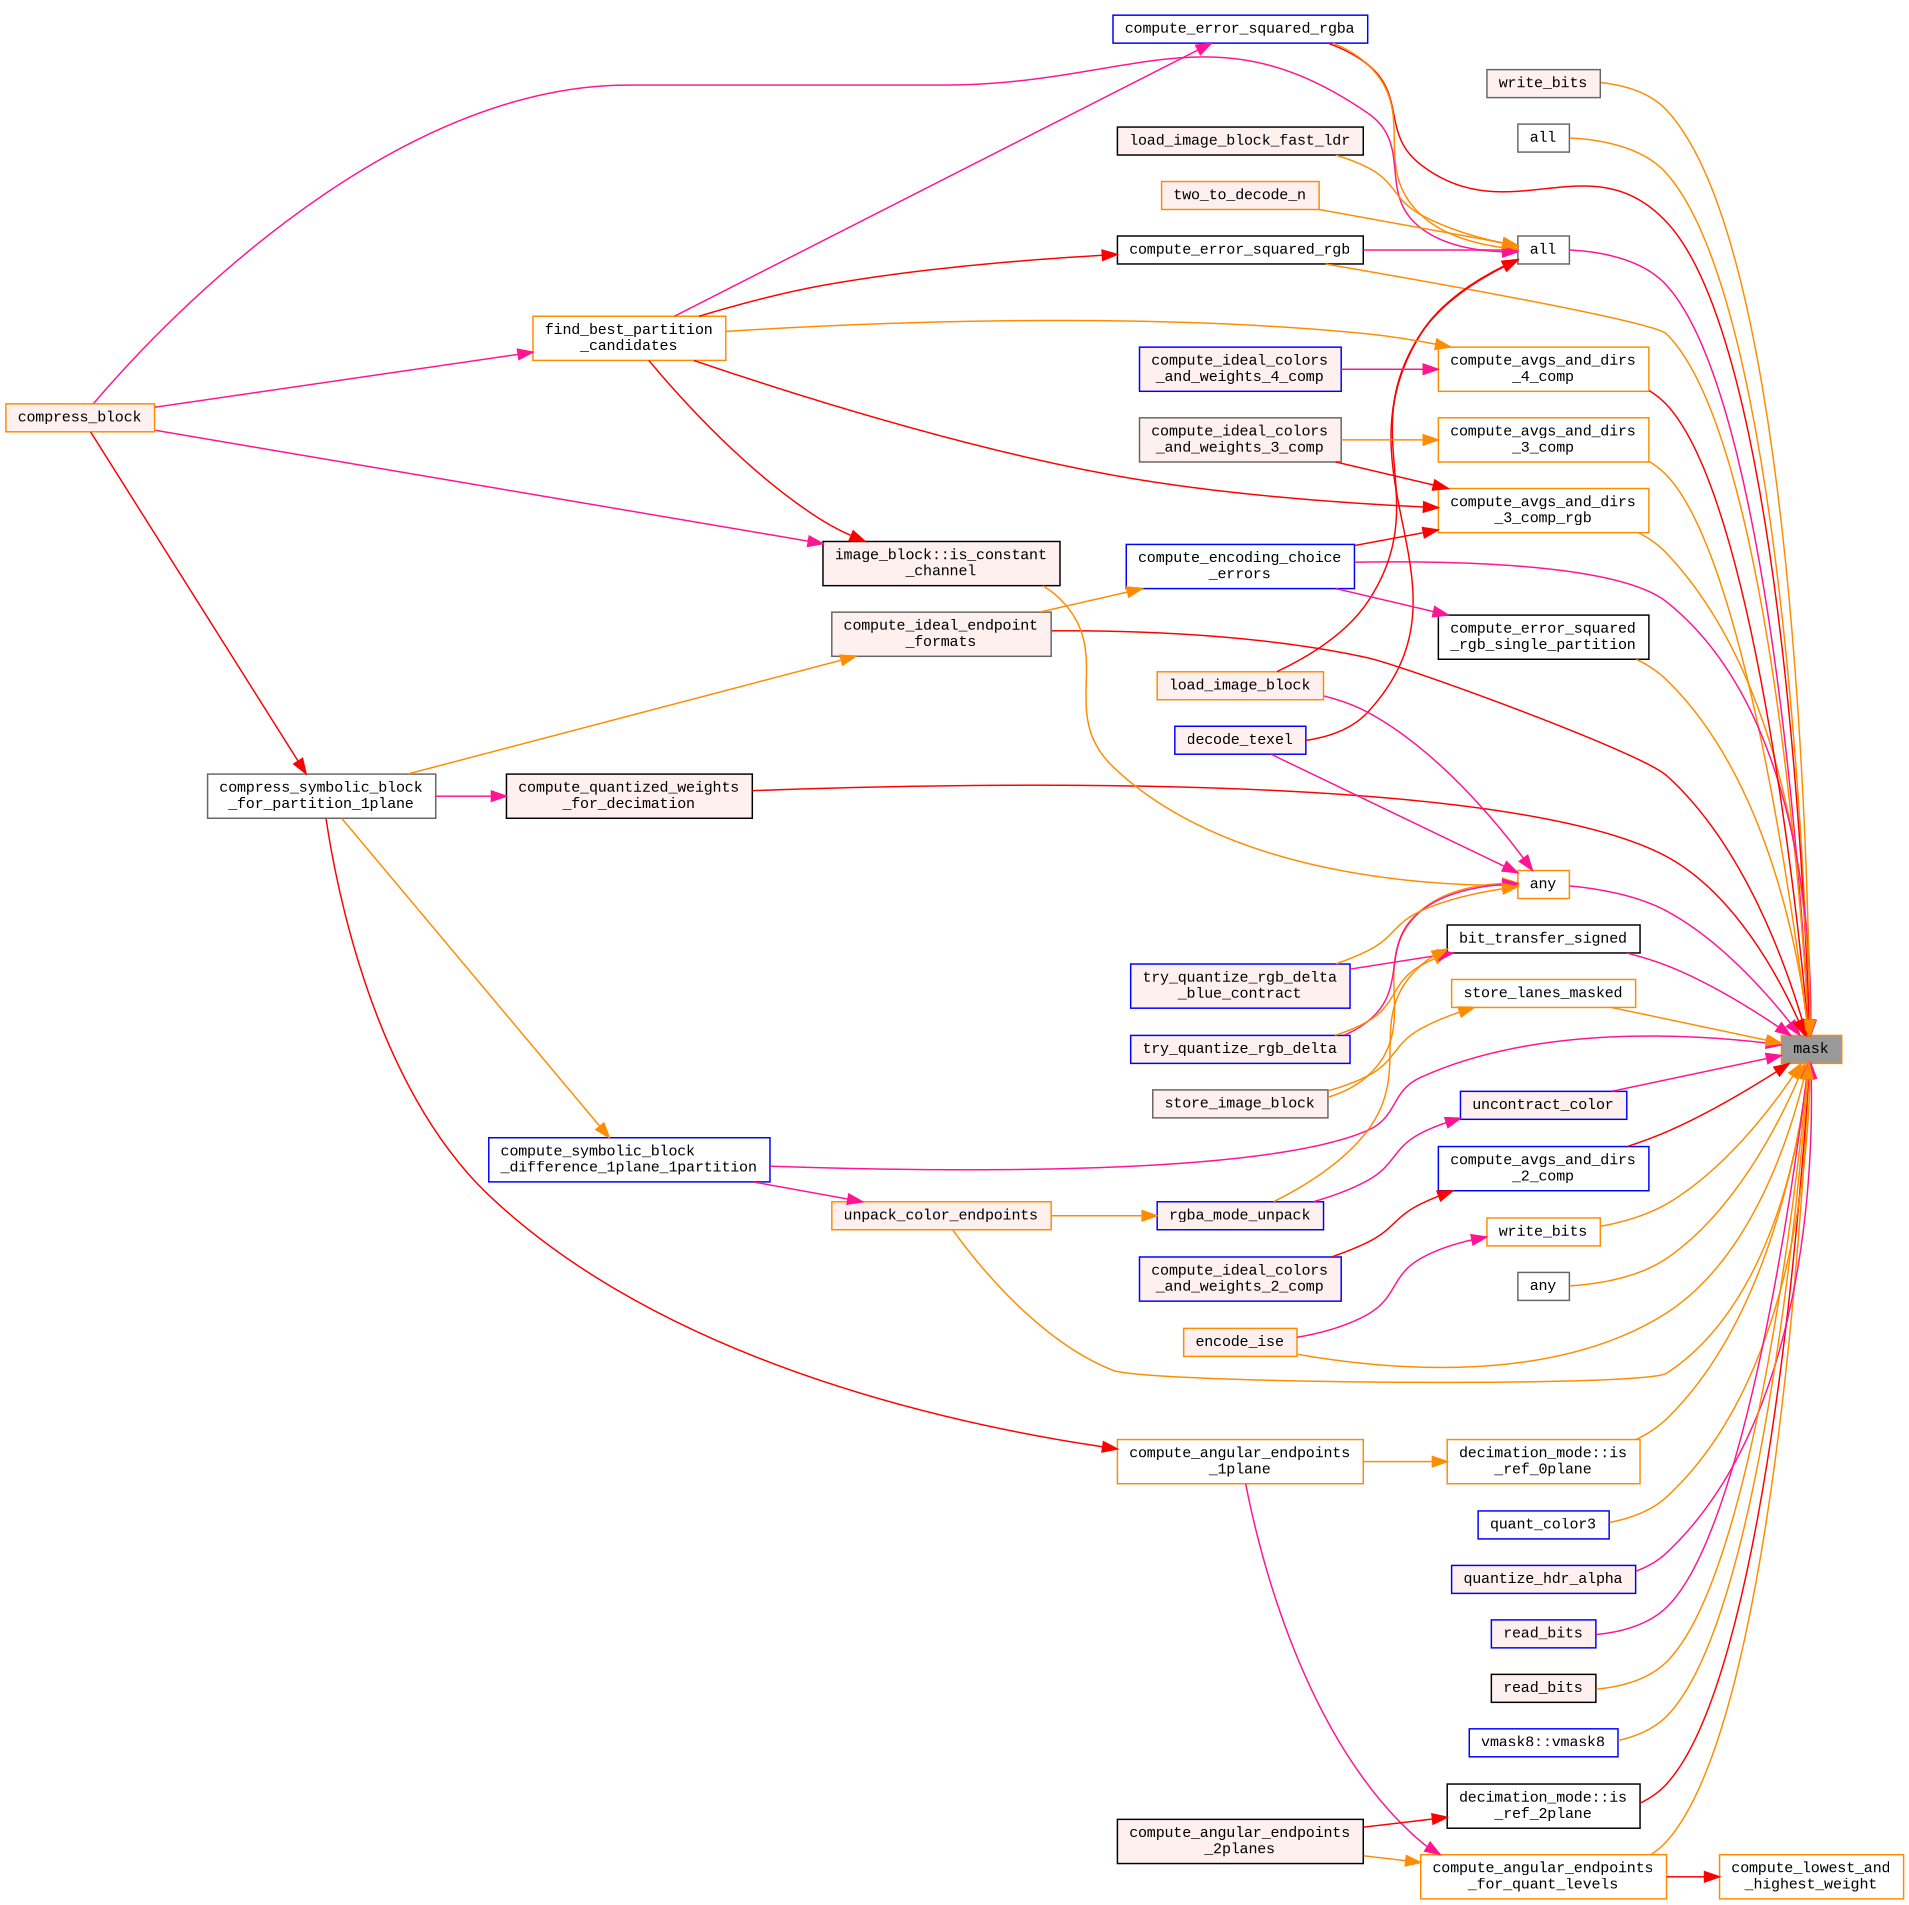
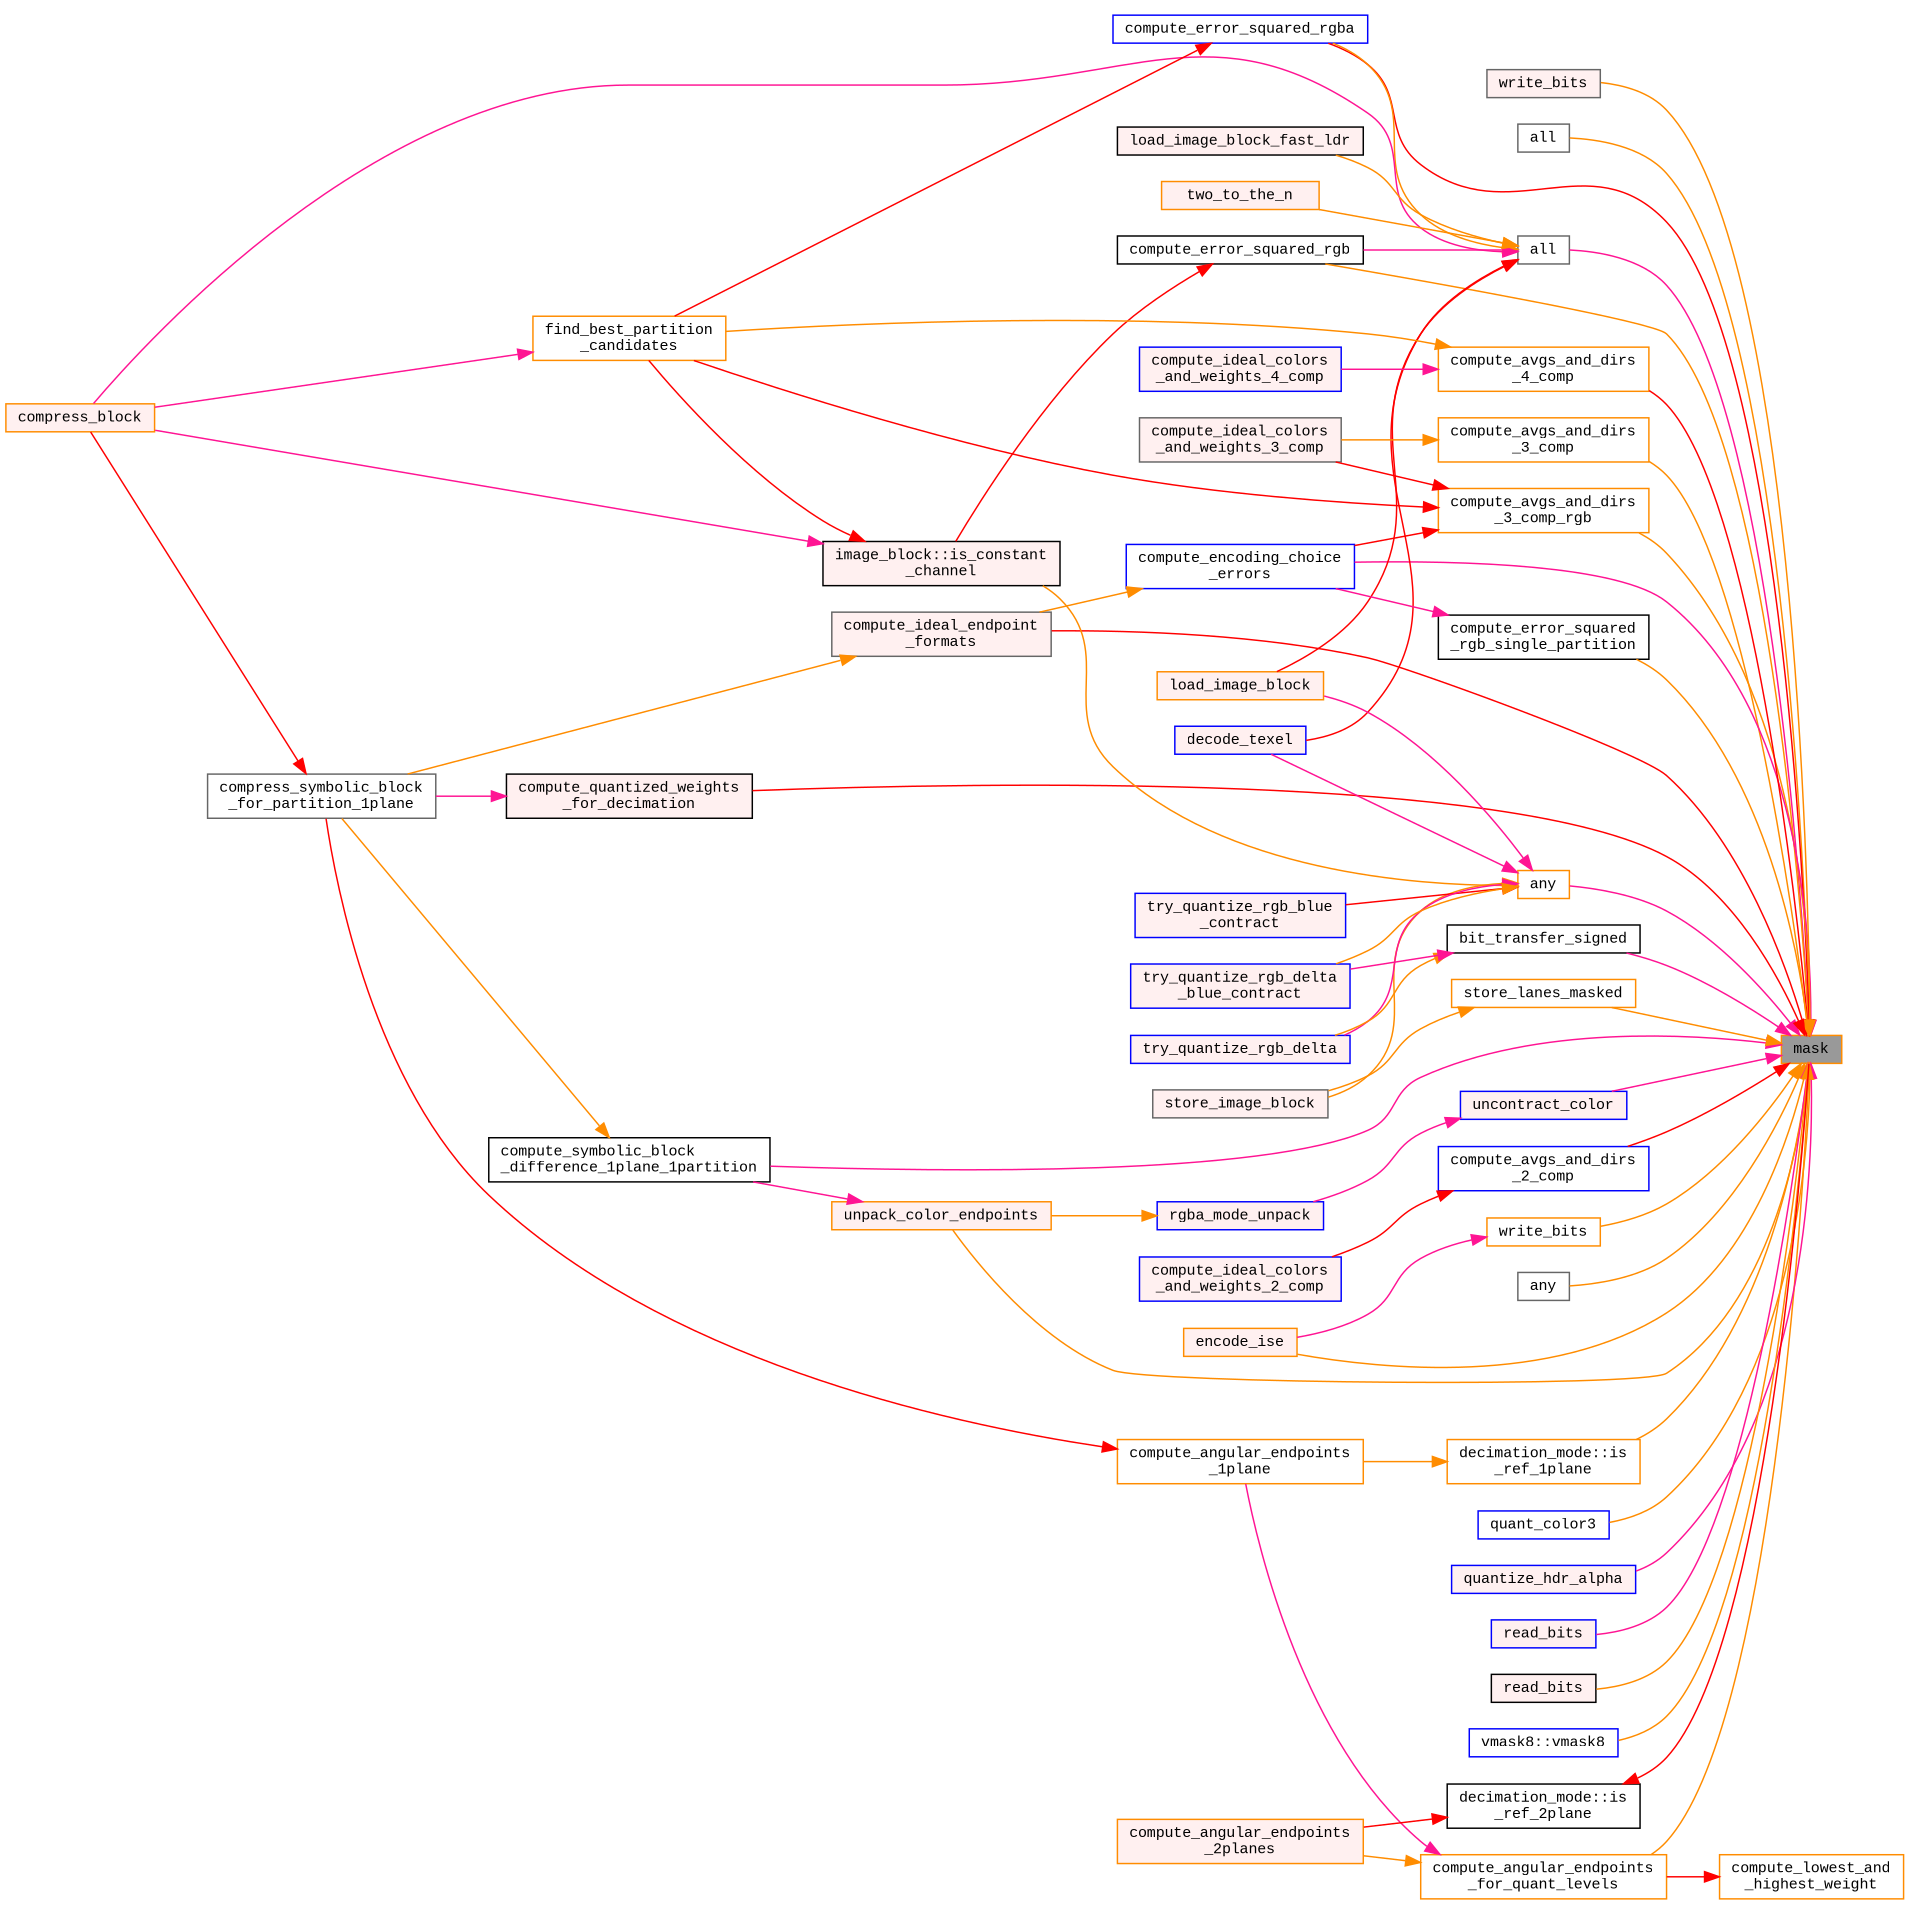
edge "find_best_partition _candidates" -> "compute_error_squared_rgba": color deeppink -> red
node "two_to_decode_n": label "two_to_decode_n" -> "two_to_the_n"
edge "find_best_partition _candidates" -> "compute_error_squared_rgb": now "image_block::is_constant _channel" -> "compute_error_squared_rgb"
node "try_quantize_rgb_blue _contract": added
edge "rgba_mode_unpack" -> "bit_transfer_signed": removed
node "compute_symbolic_block _difference_1plane_1partition": color blue -> black
node "decimation_mode::is _ref_0plane": label "decimation_mode::is _ref_0plane" -> "decimation_mode::is _ref_1plane"
edge "decimation_mode::is _ref_2plane" -> "mask": reversed
node "compute_angular_endpoints _2planes": color black -> darkorange
